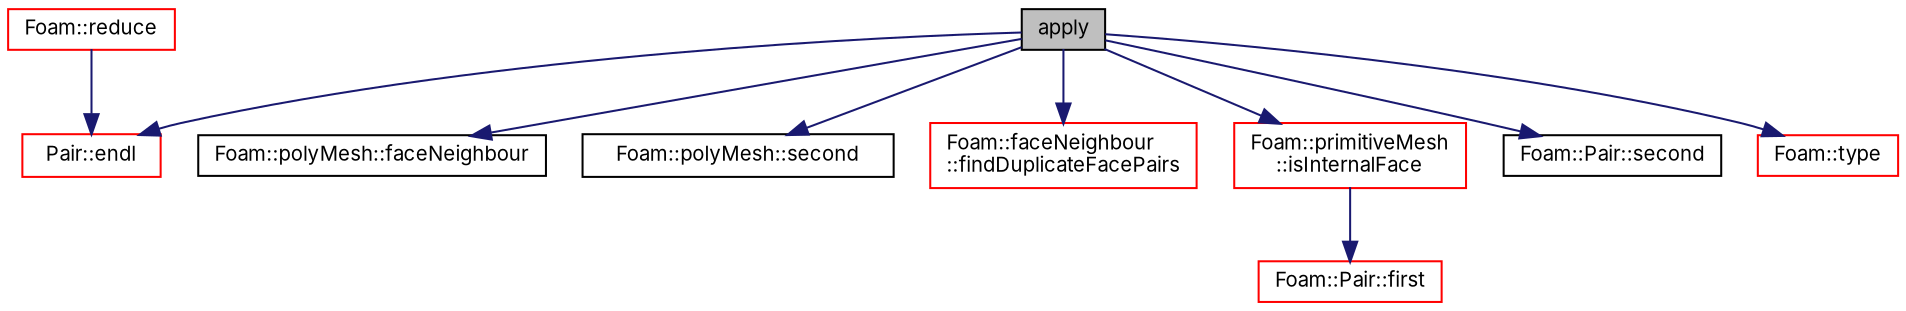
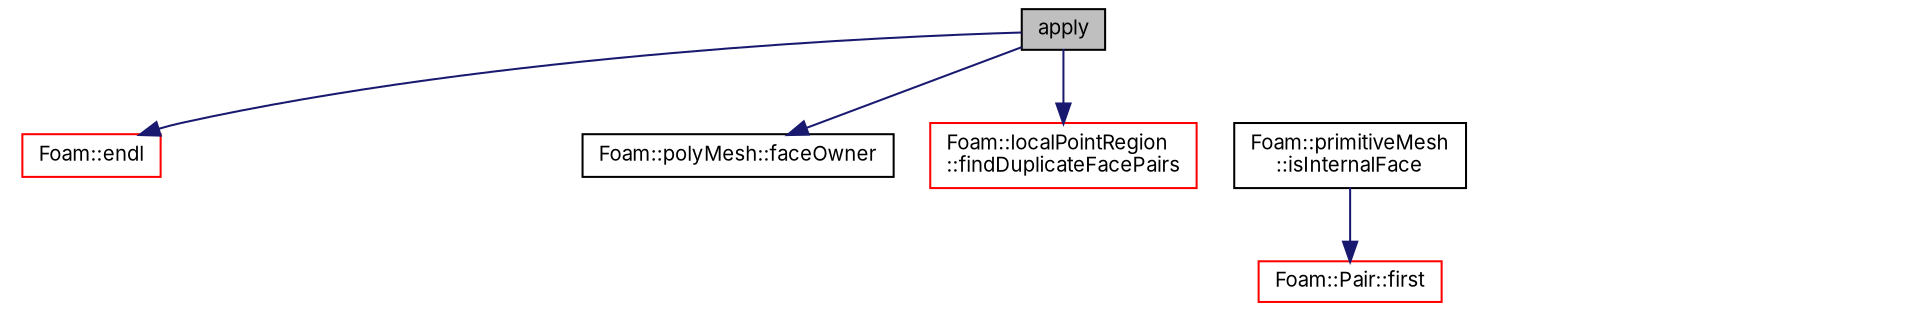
node "Foam::reduce": removed
edge "apply" -> "Foam::primitiveMesh ::isInternalFace": removed
node "Pair::endl": label "Pair::endl" -> "Foam::endl"
node "Foam::polyMesh::faceNeighbour": removed
node "Foam::polyMesh::second": label "Foam::polyMesh::second" -> "Foam::polyMesh::faceOwner"
node "Foam::faceNeighbour ::findDuplicateFacePairs": label "Foam::faceNeighbour ::findDuplicateFacePairs" -> "Foam::localPointRegion ::findDuplicateFacePairs"
node "Foam::primitiveMesh ::isInternalFace": color red -> black
node "Foam::Pair::second": removed
node "Foam::type": removed
